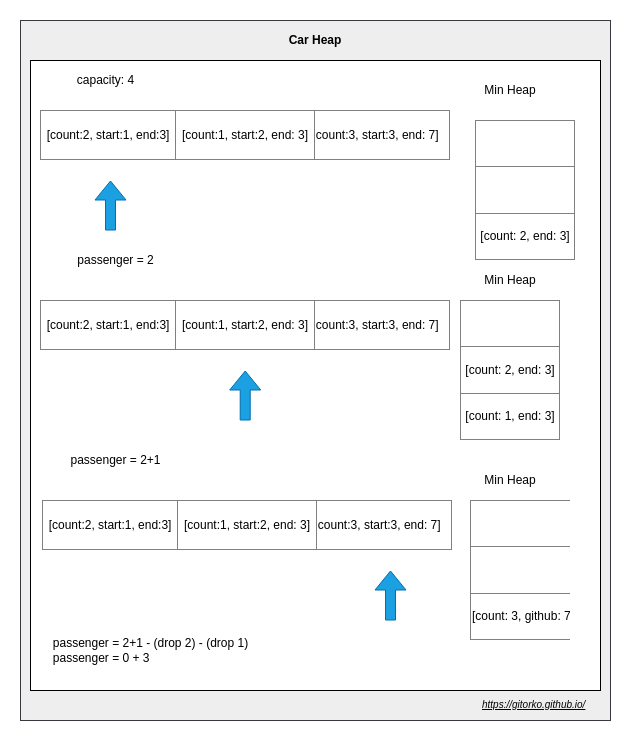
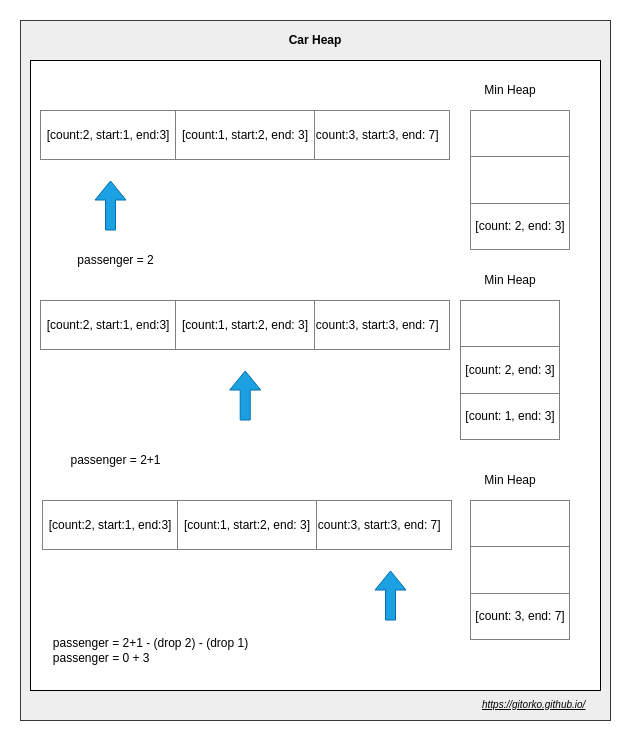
node "capacity: 4": removed
node "[count: 2, end: 3]": moved (526, 191) -> (521, 181)
node "[count: 3, github: 7]": label "[count: 3, github: 7]" -> "[count: 3, end: 7]"
